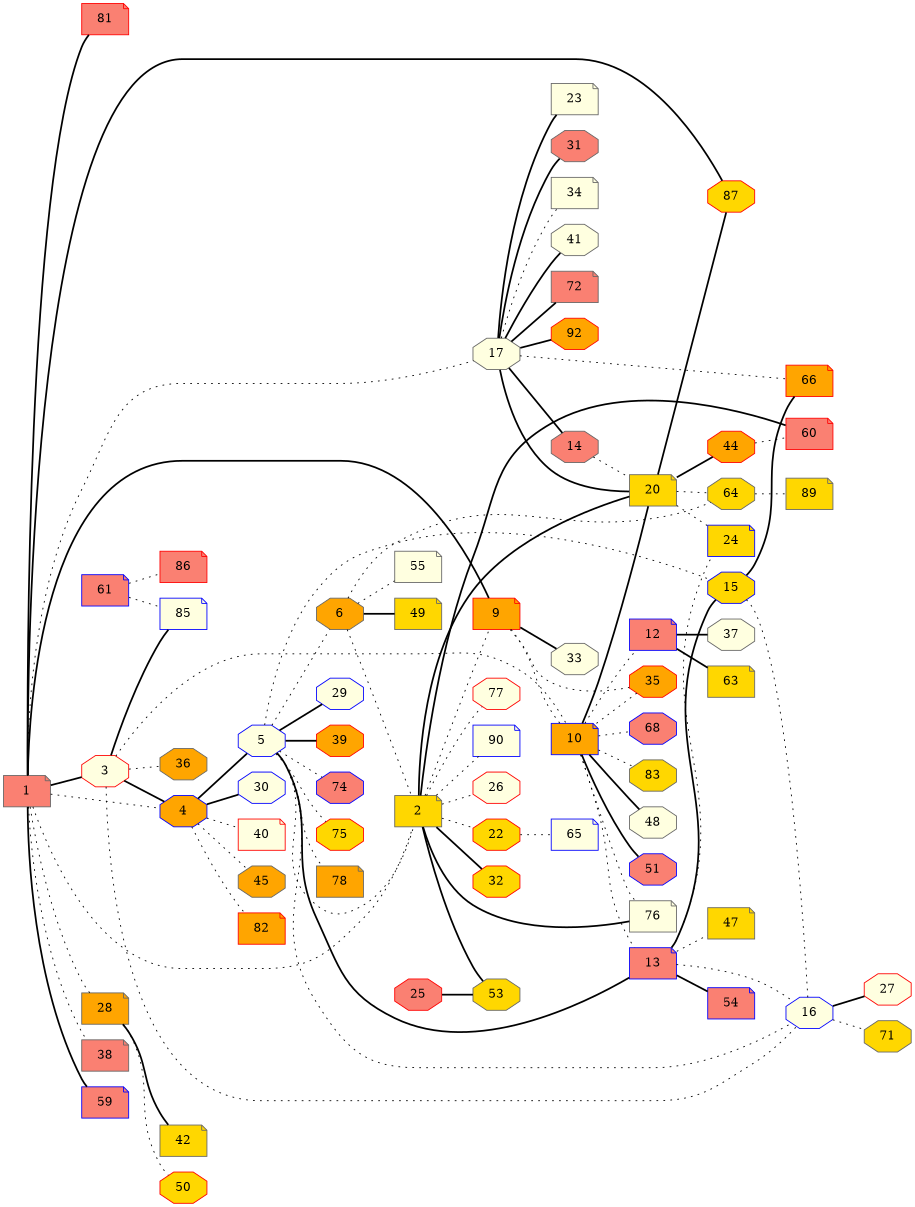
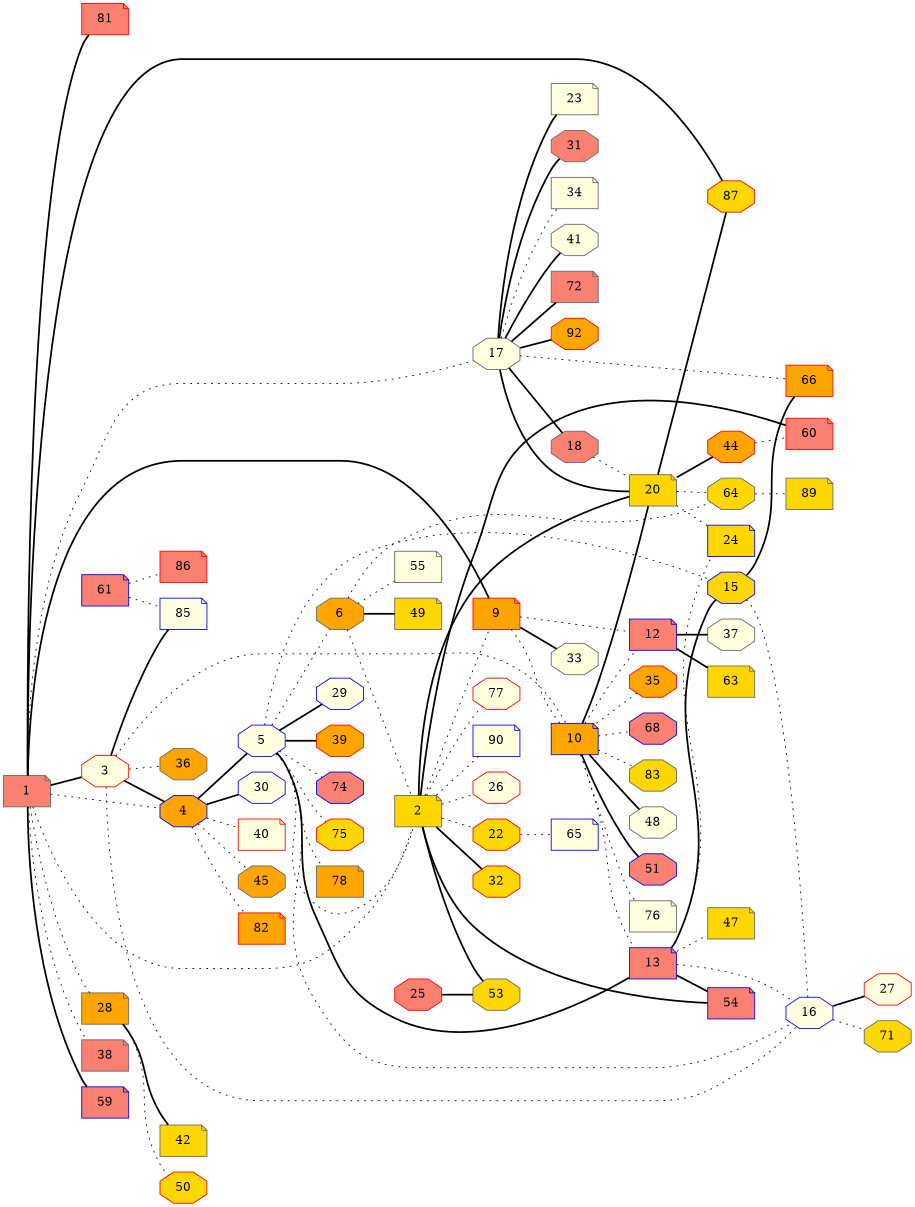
node "14": label "14" -> "18"
edge "9" -- "35": now "9" -- "12"
edge "2" -- "76": now "2" -- "54"
